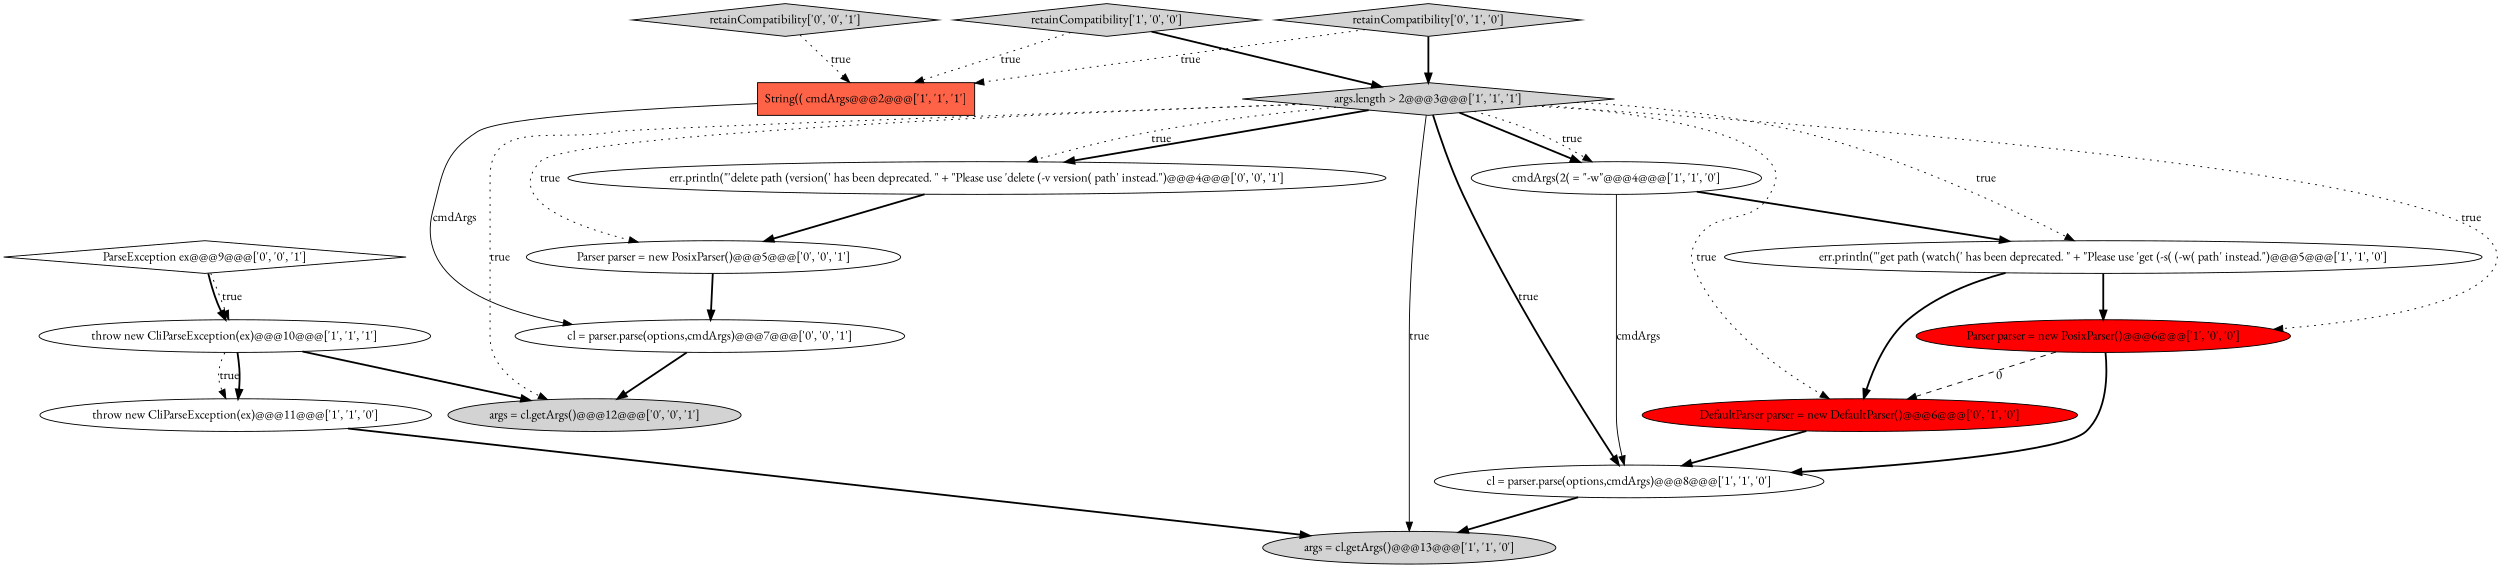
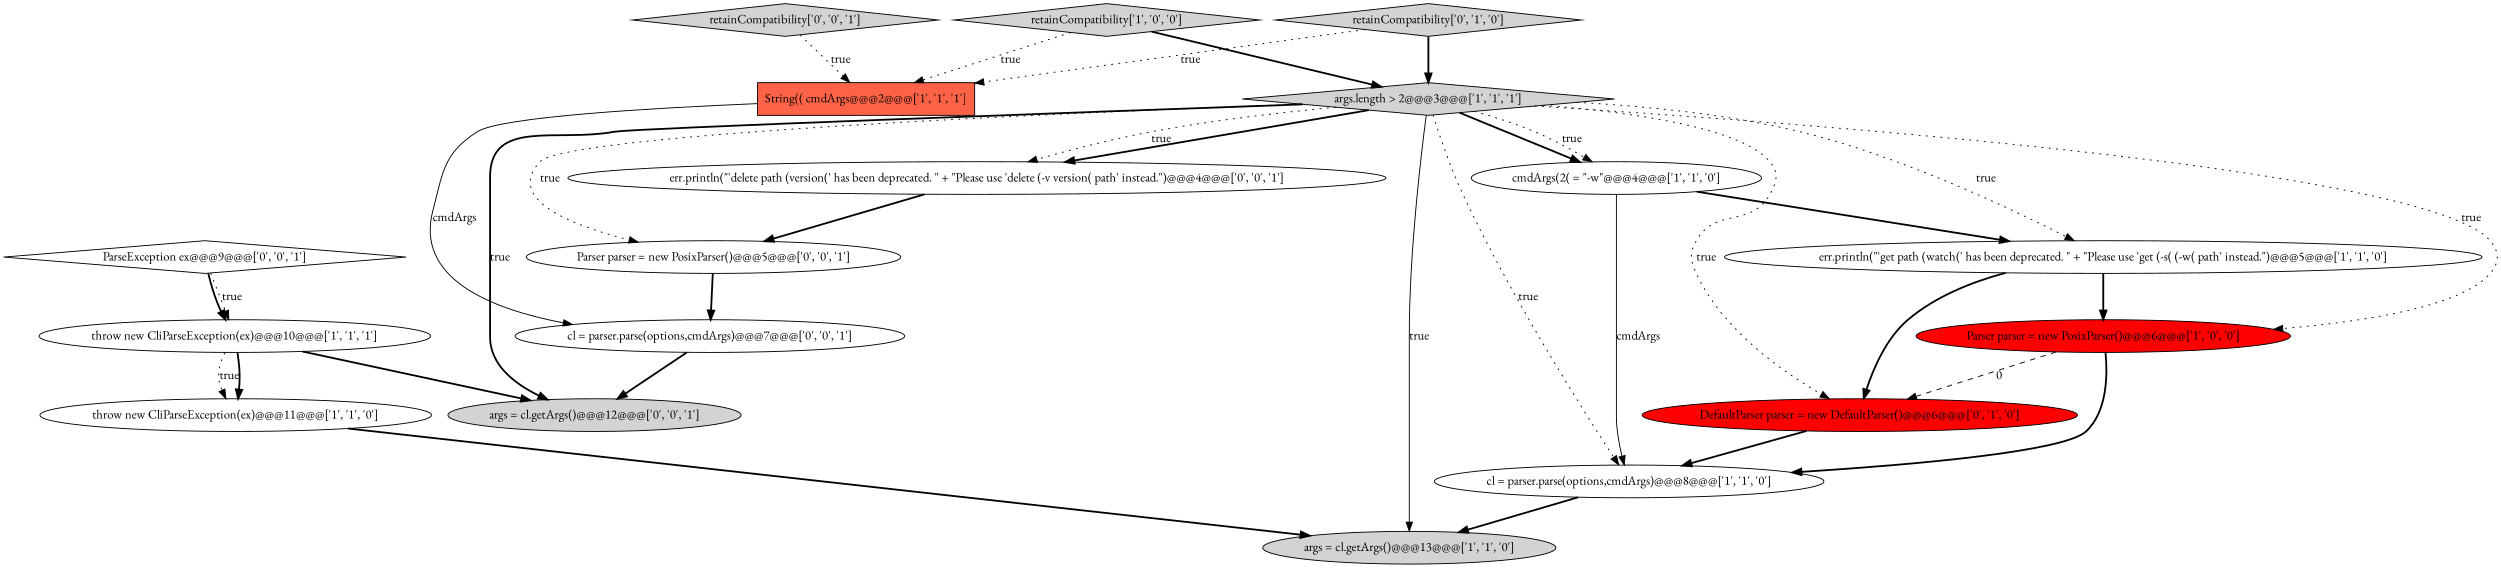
edge "args.length > 2@@@3@@@['1', '1', '1']" -> "args = cl.getArgs()@@@12@@@['0', '0', '1']": style dotted -> bold
edge "args.length > 2@@@3@@@['1', '1', '1']" -> "cl = parser.parse(options,cmdArgs)@@@8@@@['1', '1', '0']": style bold -> dotted
